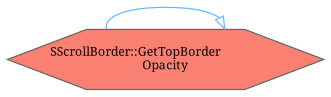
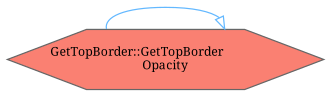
node "SScrollBorder::GetTopBorder Opacity": label "SScrollBorder::GetTopBorder Opacity" -> "GetTopBorder::GetTopBorder Opacity"
